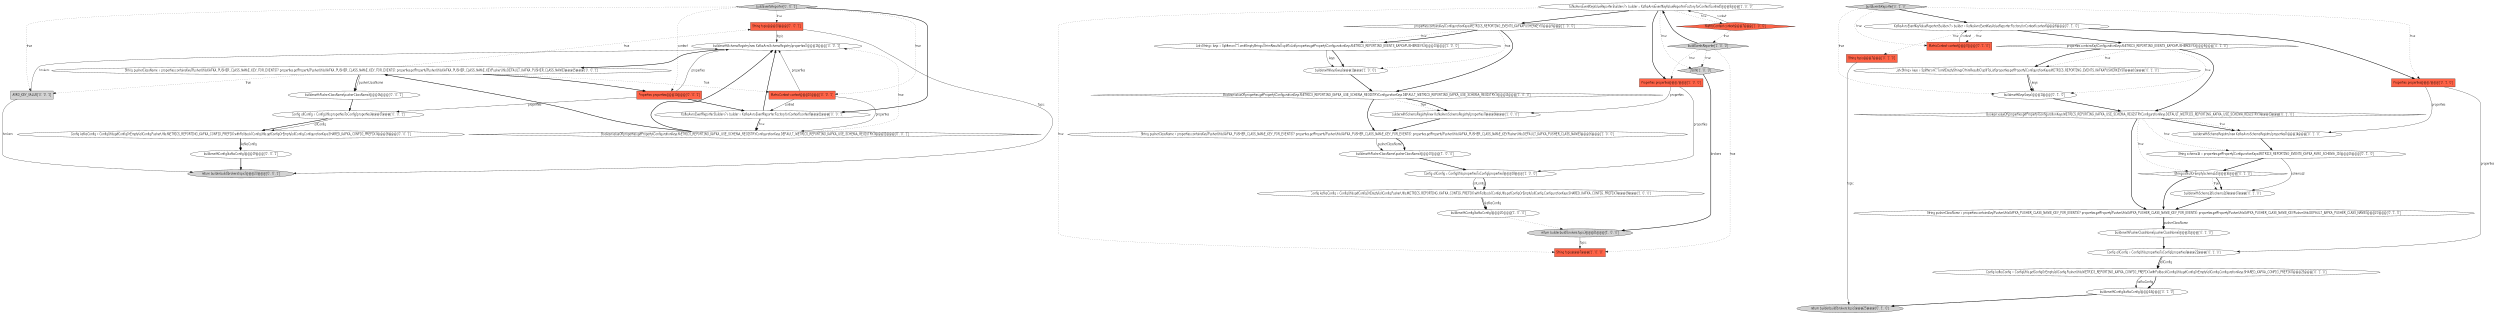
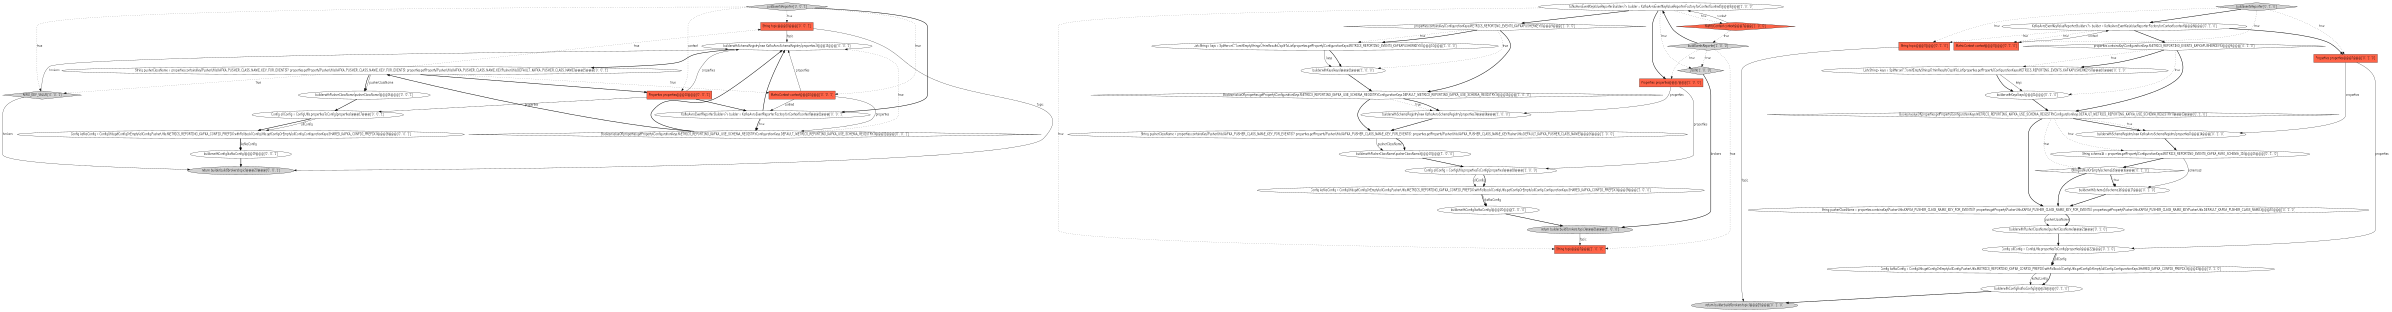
edge "buildEventsReporter['0', '1', '0']" -> "builder.withKeys(keys)@@@11@@@['0', '1', '0']": now "buildEventsReporter['0', '1', '0']" -> "String topic@@@7@@@['0', '1', '0']"
node "AVRO_KEY_VALUE['0', '0', '1']": shape box -> diamond
edge "builder.withConfig(kafkaConfig)@@@20@@@['1', '0', '0']" -> "return builder.build(brokers,topic)@@@21@@@['1', '0', '0']": style dotted -> bold
